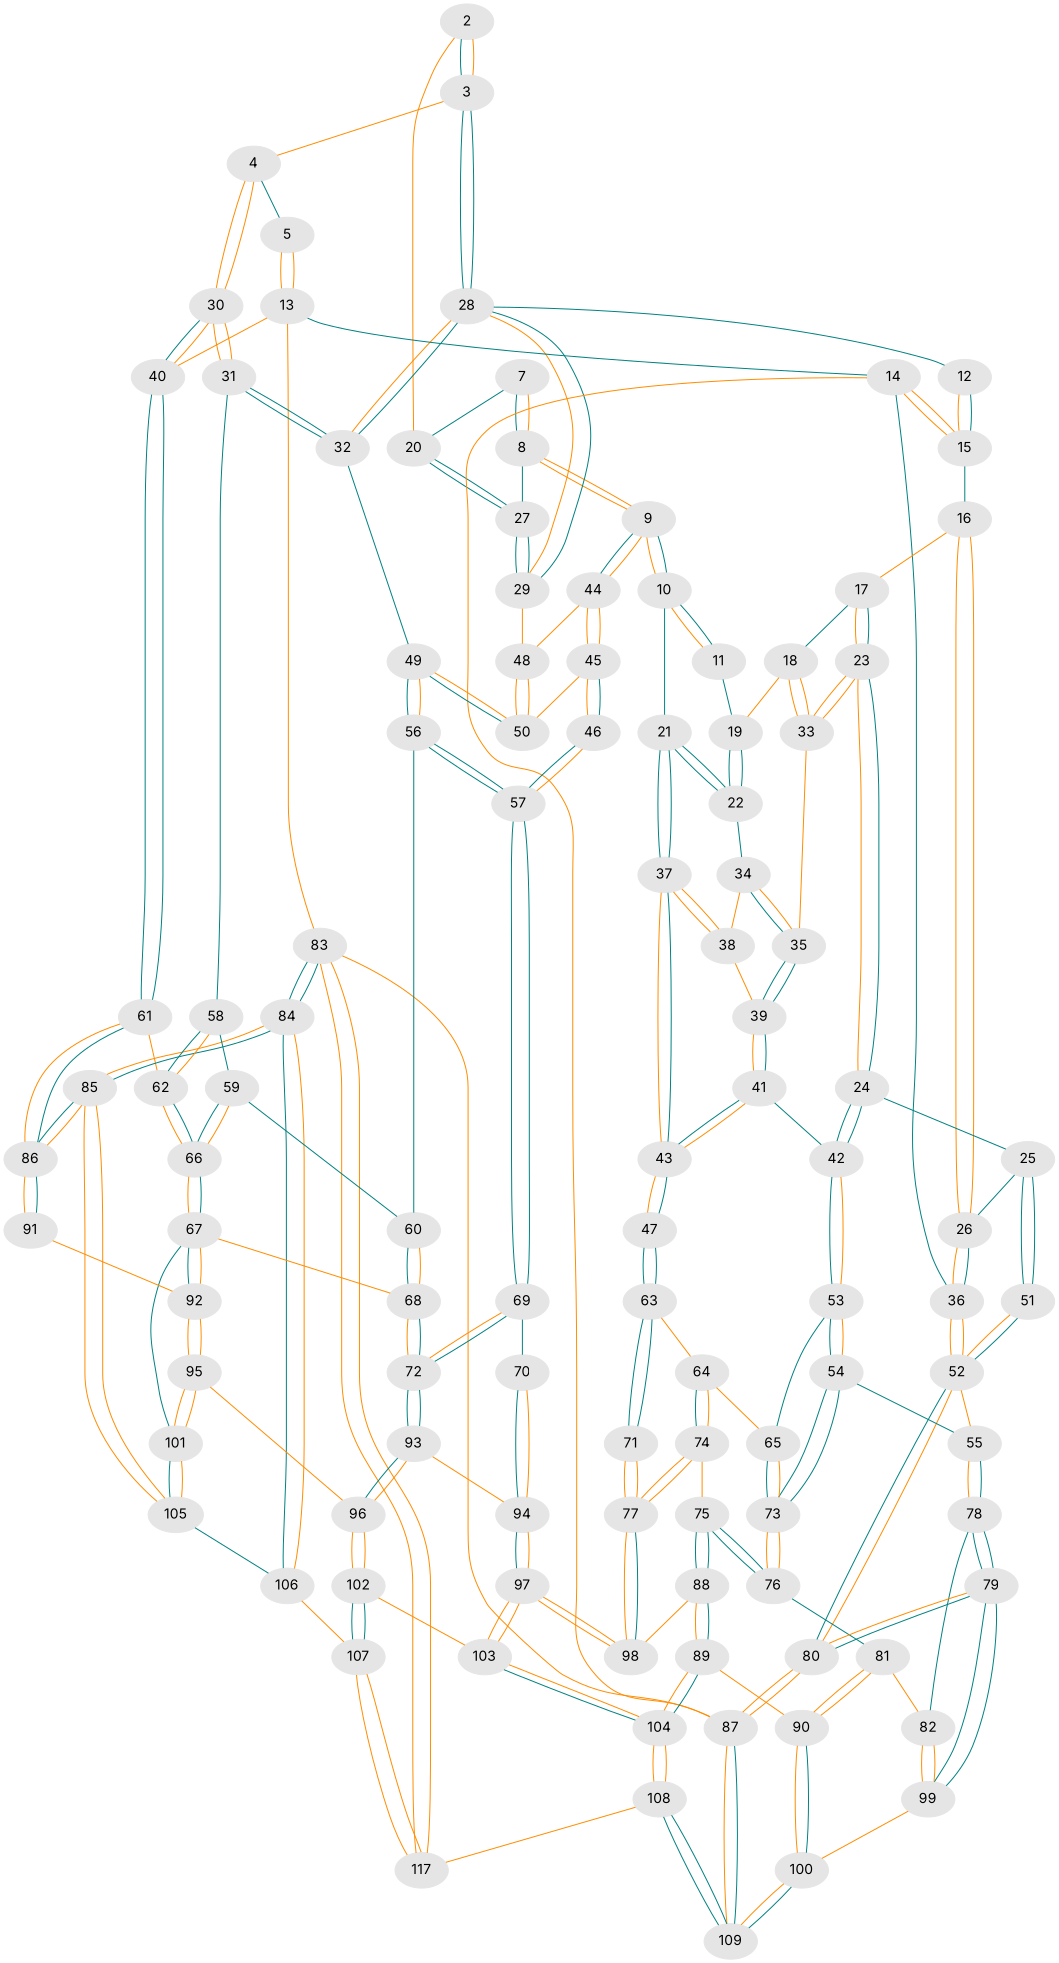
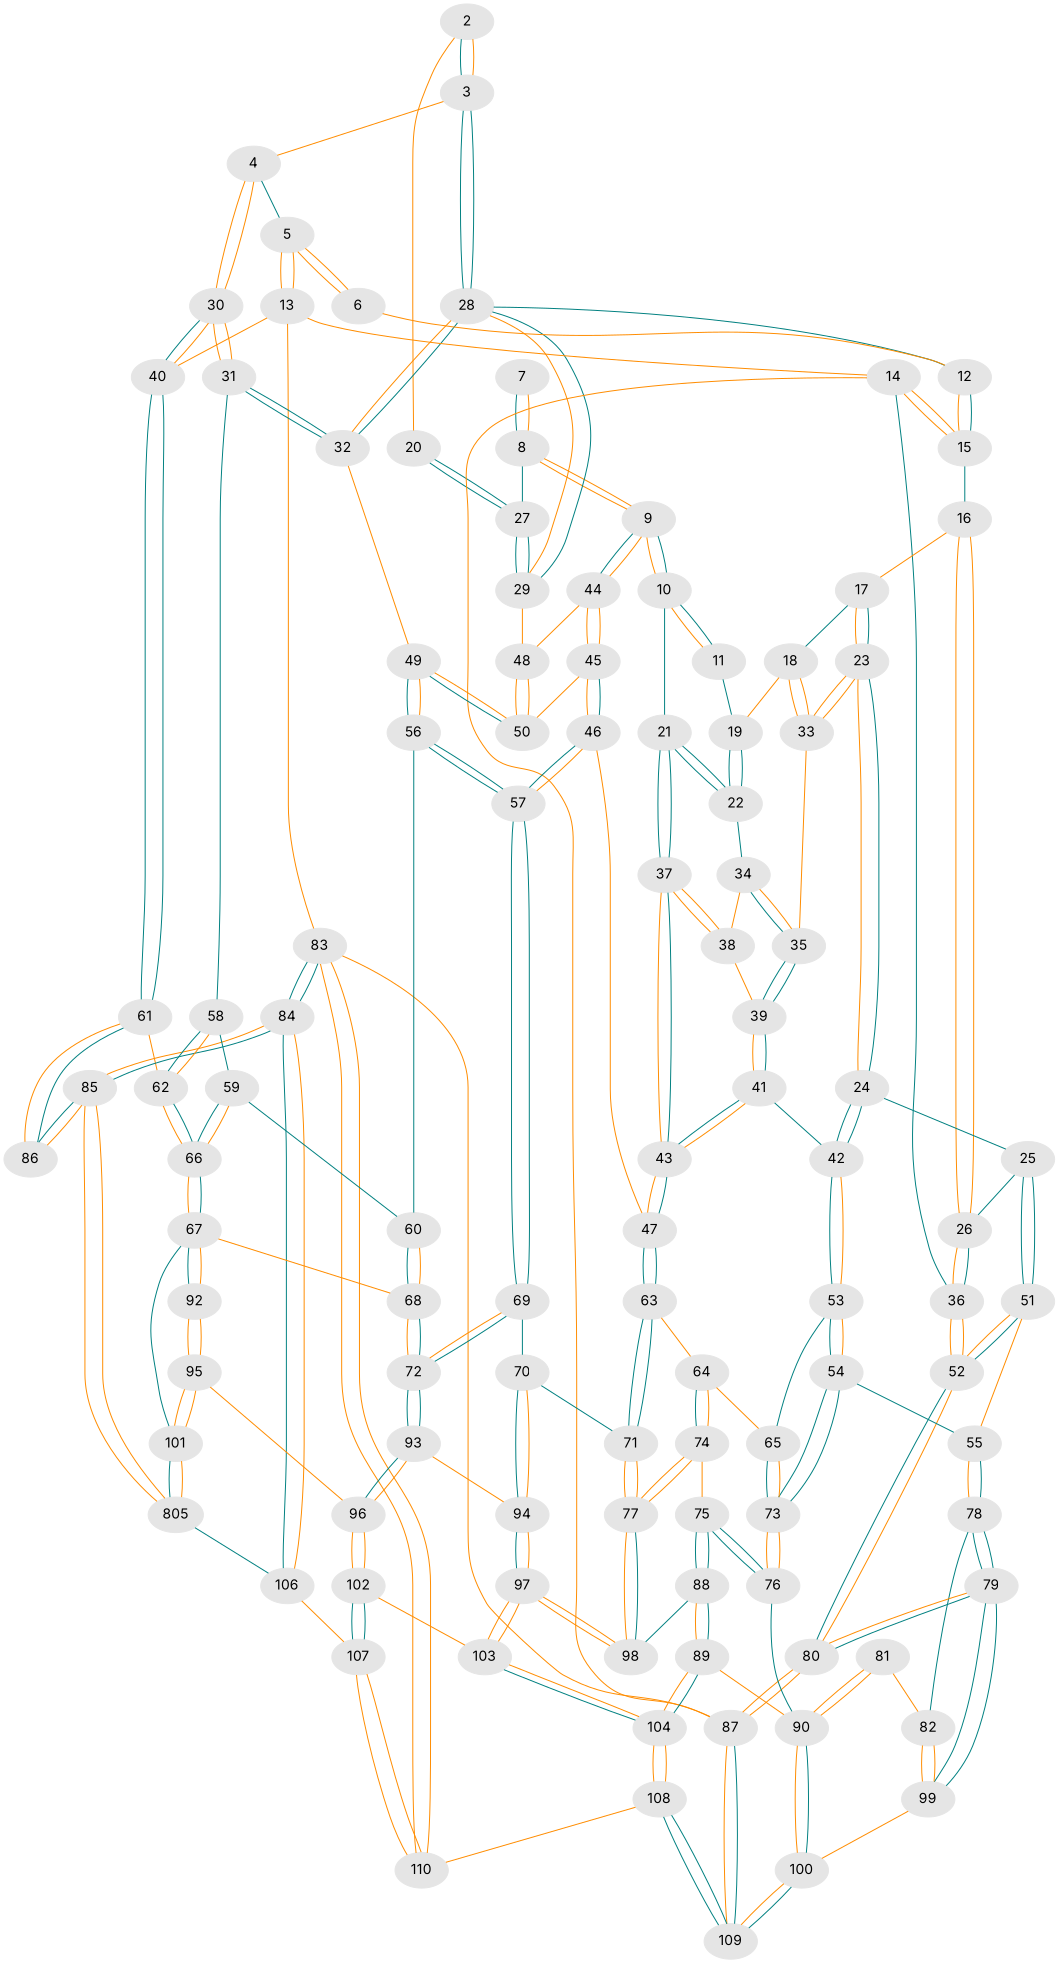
node "6": added
edge "13" -- "14": color teal -> darkorange
edge "7" -- "20": removed
edge "32" -- "49": color teal -> darkorange
edge "46" -- "47": added
node "91": removed
edge "70" -- "71": added
edge "52" -- "55": now "51" -- "55"
node "105": label "105" -> "805"
edge "76" -- "81": now "76" -- "90"
edge "88" -- "98": color darkorange -> teal
node "117": label "117" -> "110"
